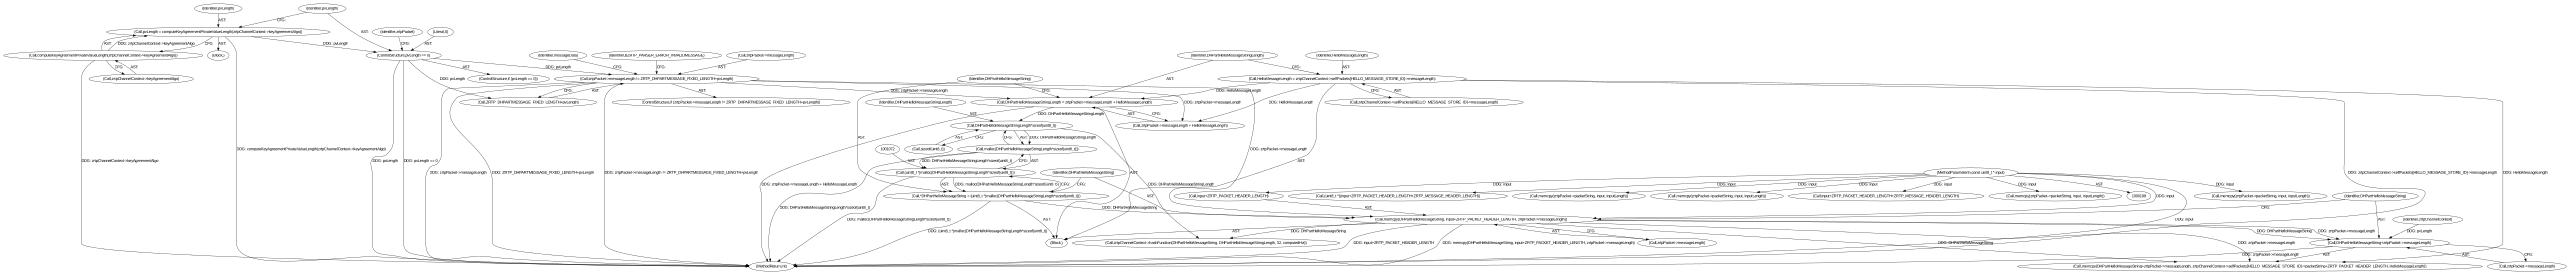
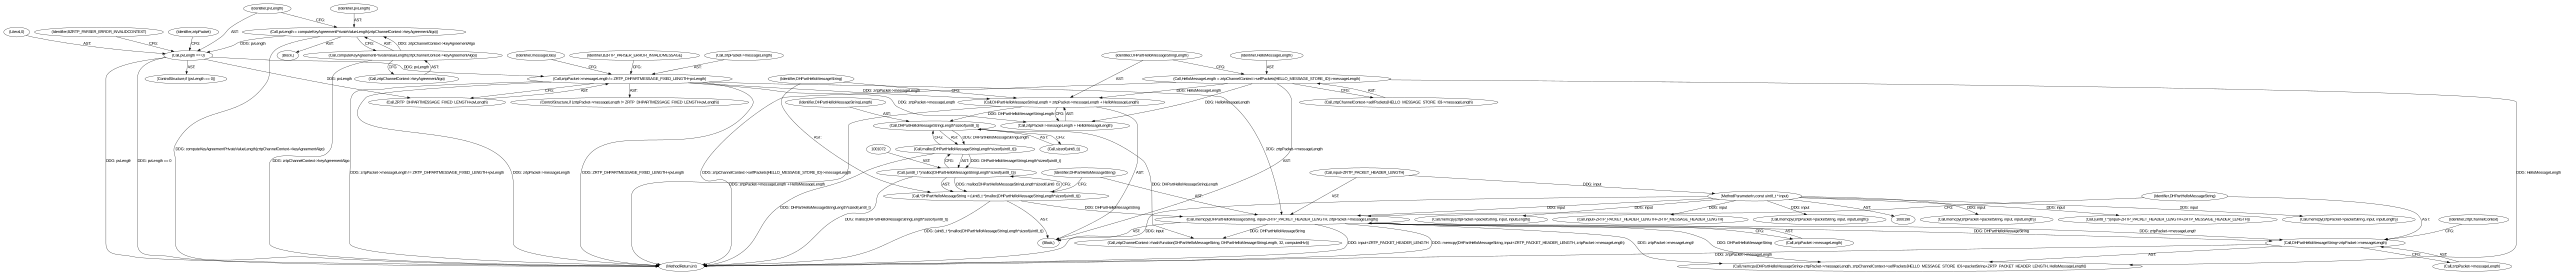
node "(Identifier,BZRTP_PARSER_ERROR_INVALIDCONTEXT)": added
node "(ControlStructure,pvLength == 0)": label "(ControlStructure,pvLength == 0)" -> "(Call,pvLength == 0)"
edge "(MethodParameterIn,const uint8_t * input)" -> "(Call,input+ZRTP_PACKET_HEADER_LENGTH)": reversed
edge "(Identifier,zrtpChannelContext)" -> "(Call,DHPartHelloMessageString+zrtpPacket->messageLength)": label "DDG: pvLength" -> "CFG: "
